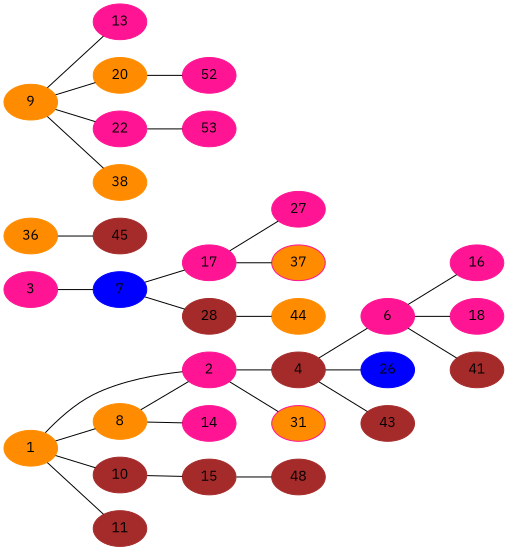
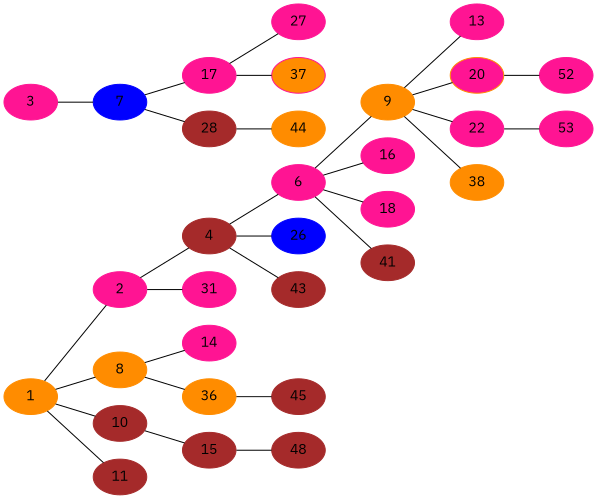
node "20": fillcolor darkorange -> deeppink
edge "9" -- "6": added
edge "2" -- "8": now "36" -- "8"
node "31": fillcolor darkorange -> deeppink
